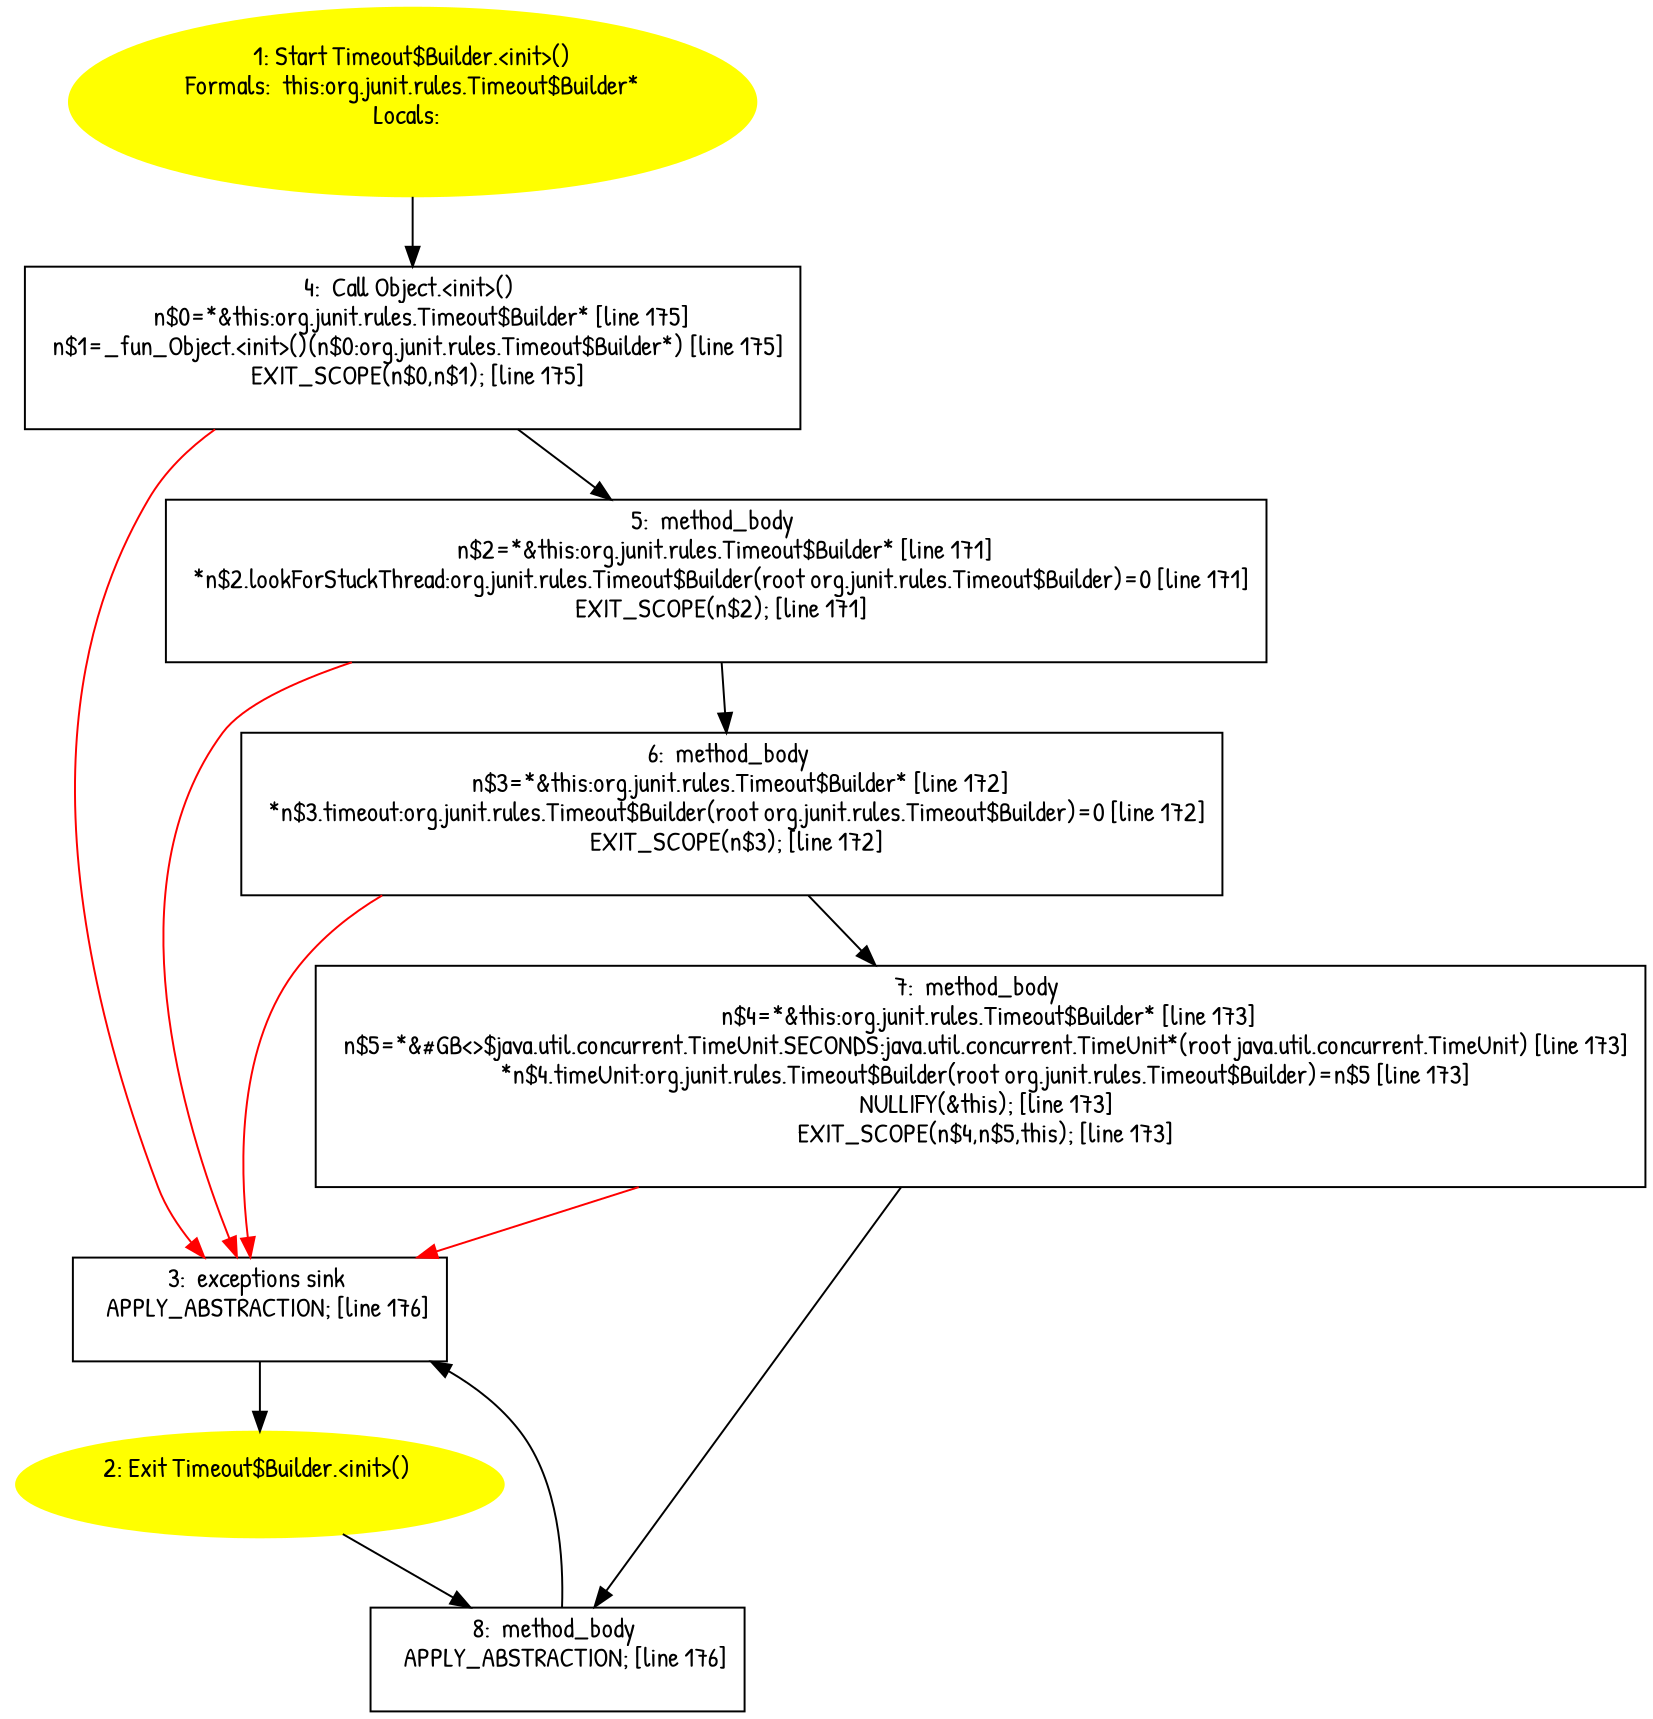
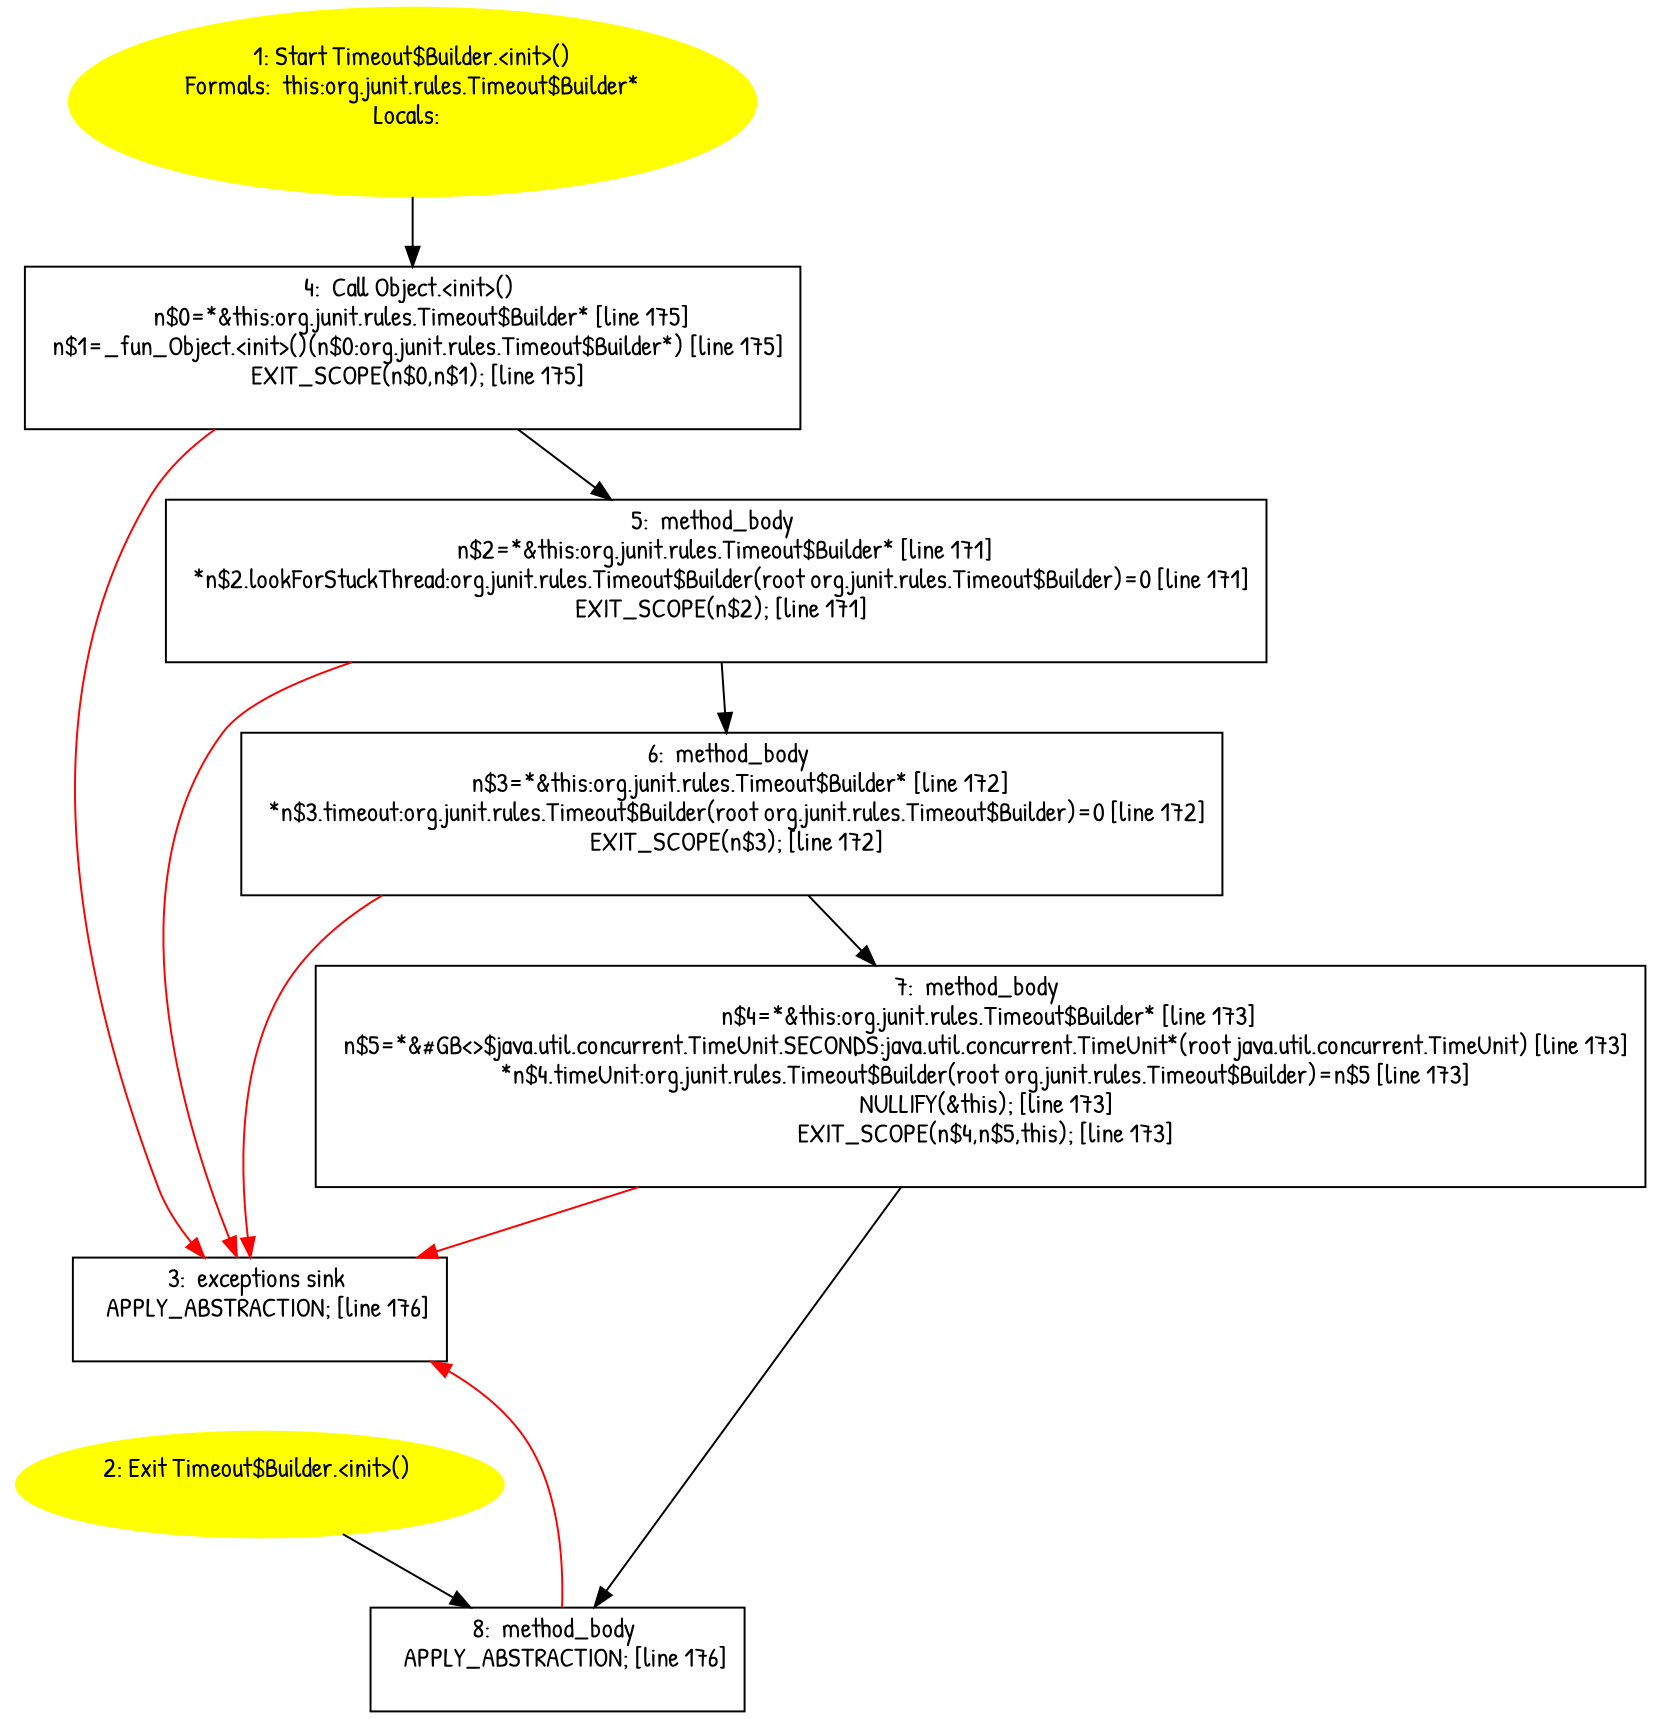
edge "3:  exceptions sink APPLY_ABSTRACTION; [line 176]" -> "2: Exit Timeout$Builder.<init>()": removed
edge "8:  method_body APPLY_ABSTRACTION; [line 176]" -> "3:  exceptions sink APPLY_ABSTRACTION; [line 176]": color black -> red
